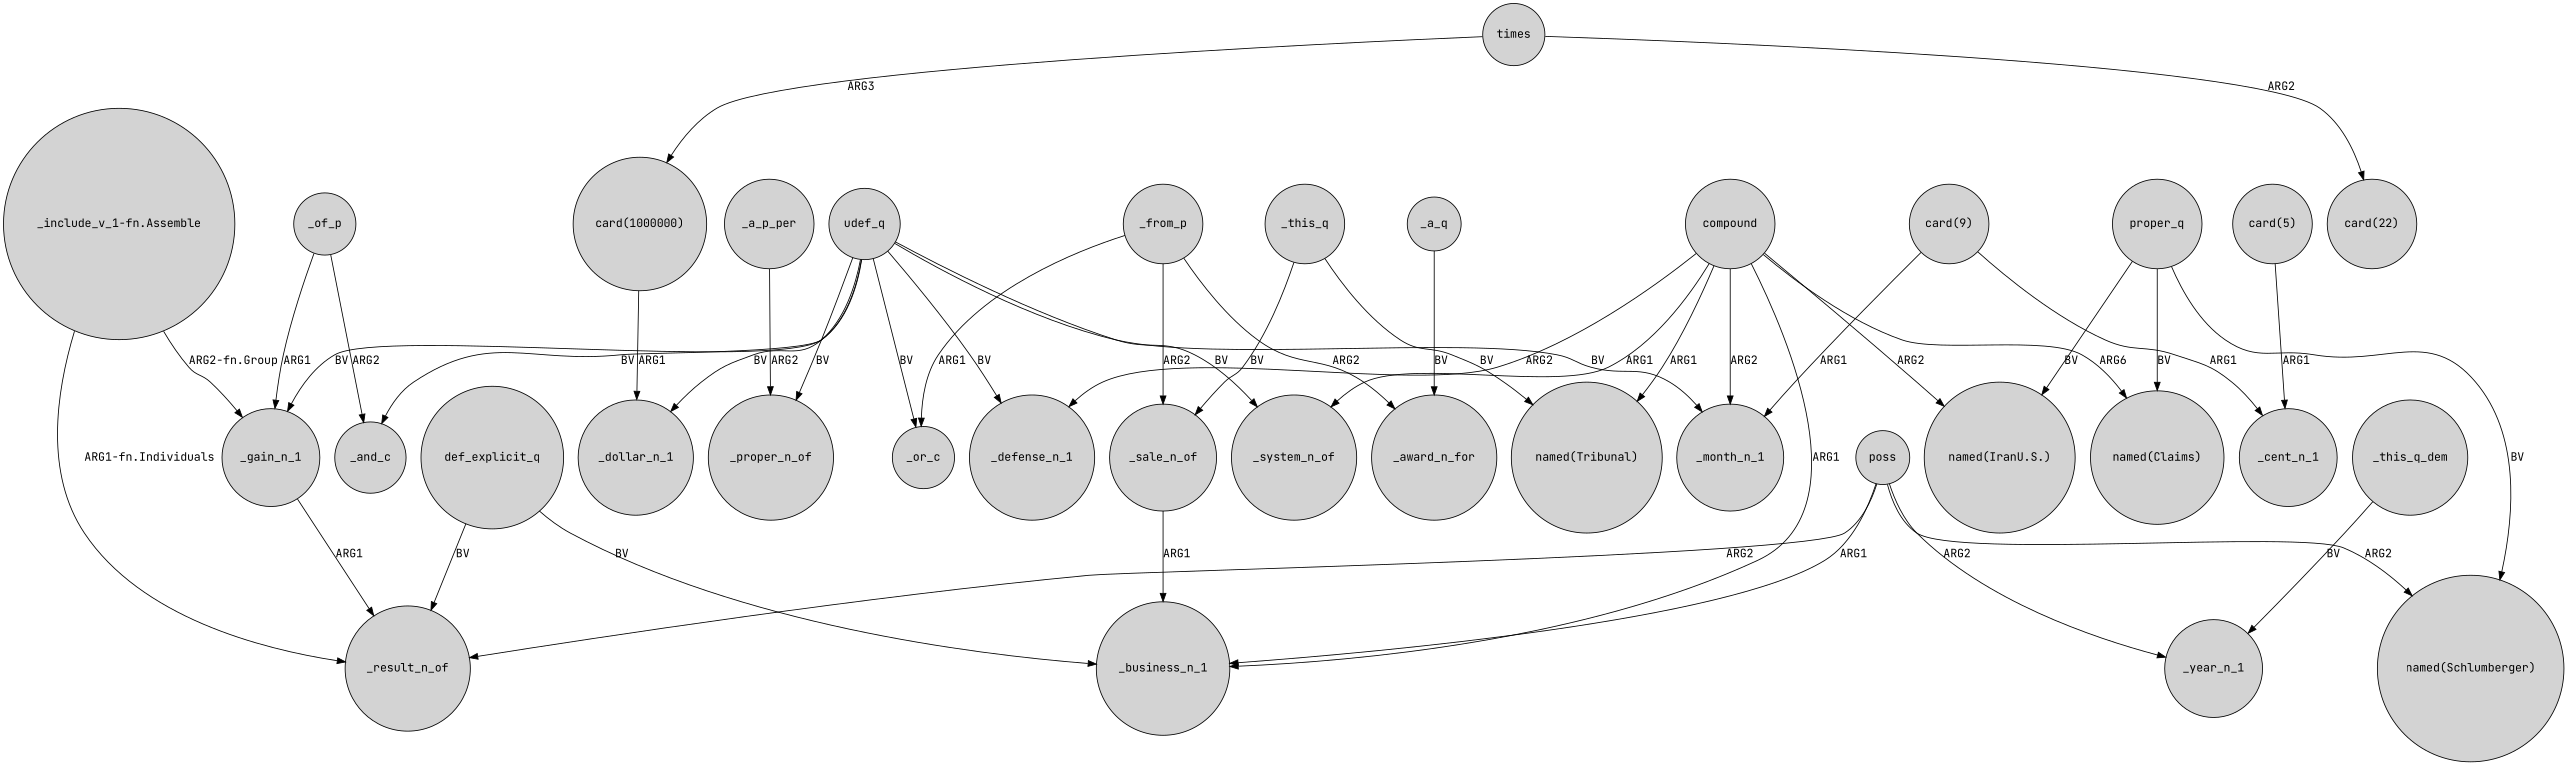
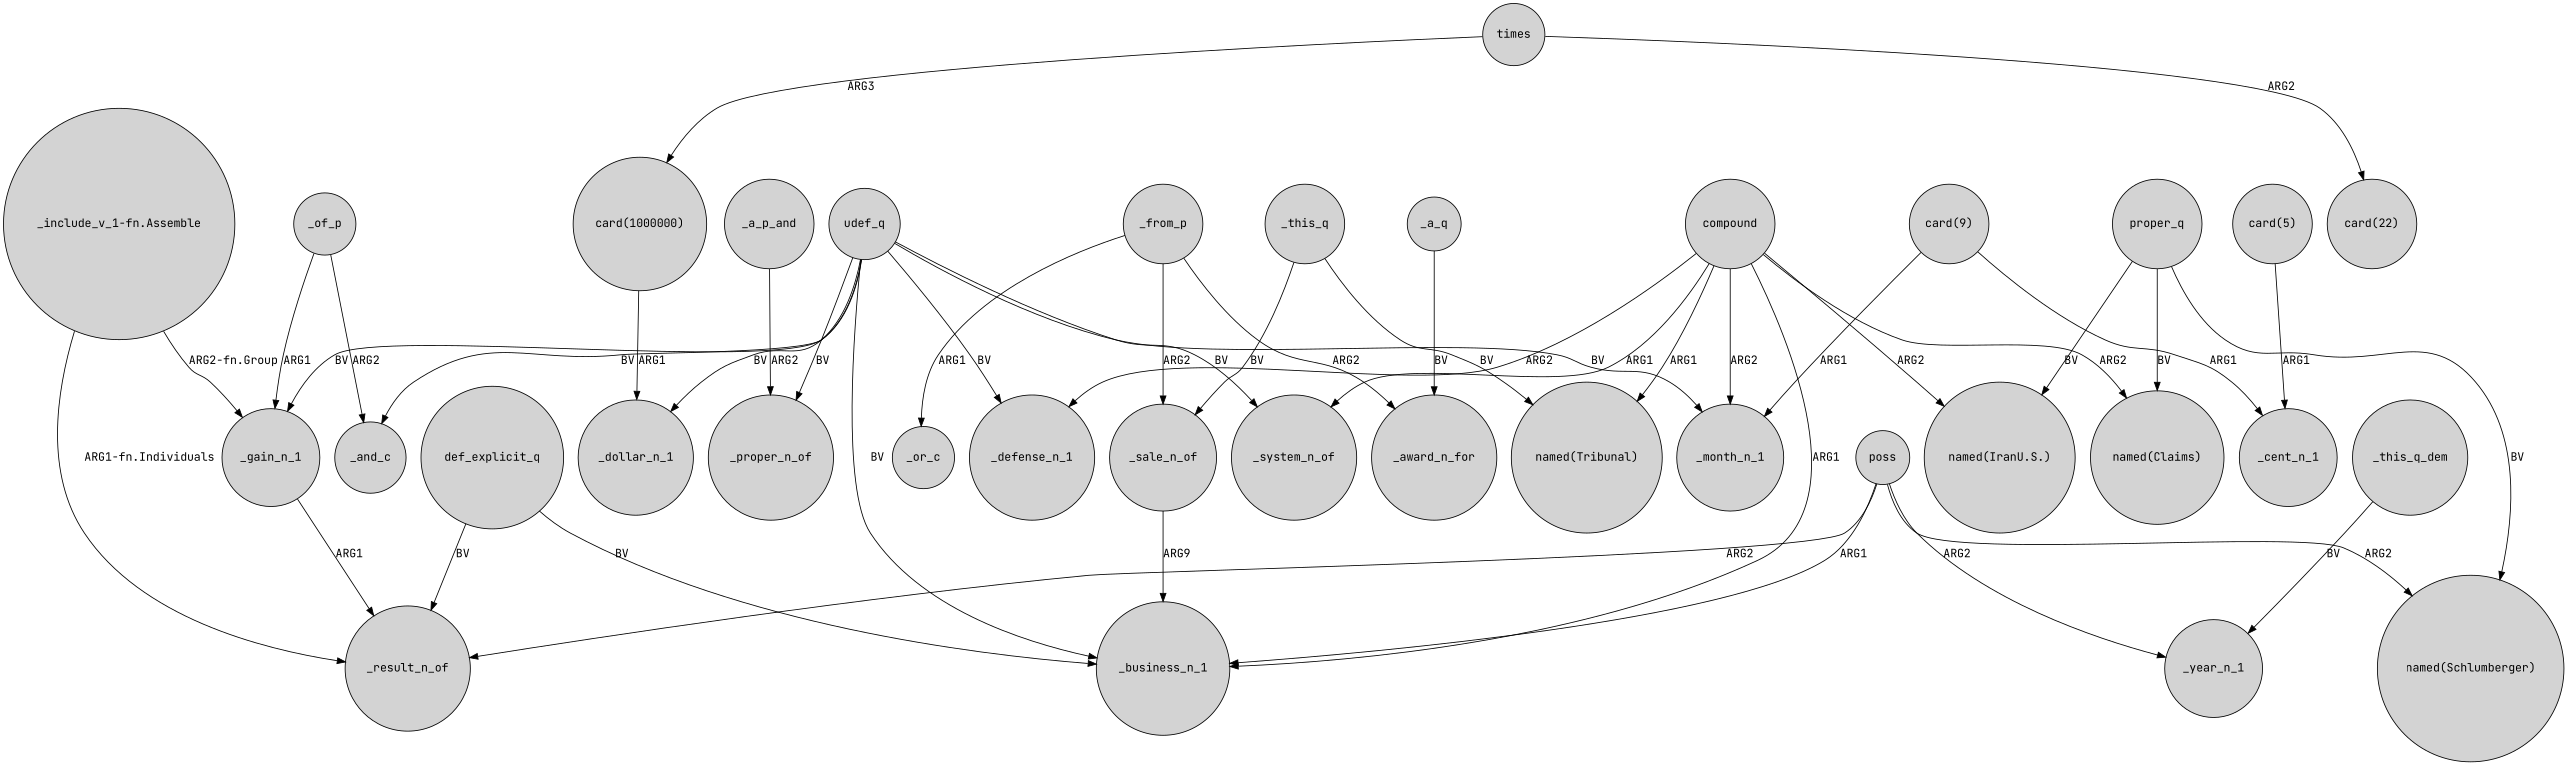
node "_a_p_per": label "_a_p_per" -> "_a_p_and"
edge "udef_q" -> "_or_c": now "udef_q" -> "_business_n_1"
edge "compound" -> "named(Claims)": label "ARG6" -> "ARG2"
edge "_sale_n_of" -> "_business_n_1": label "ARG1" -> "ARG9"
